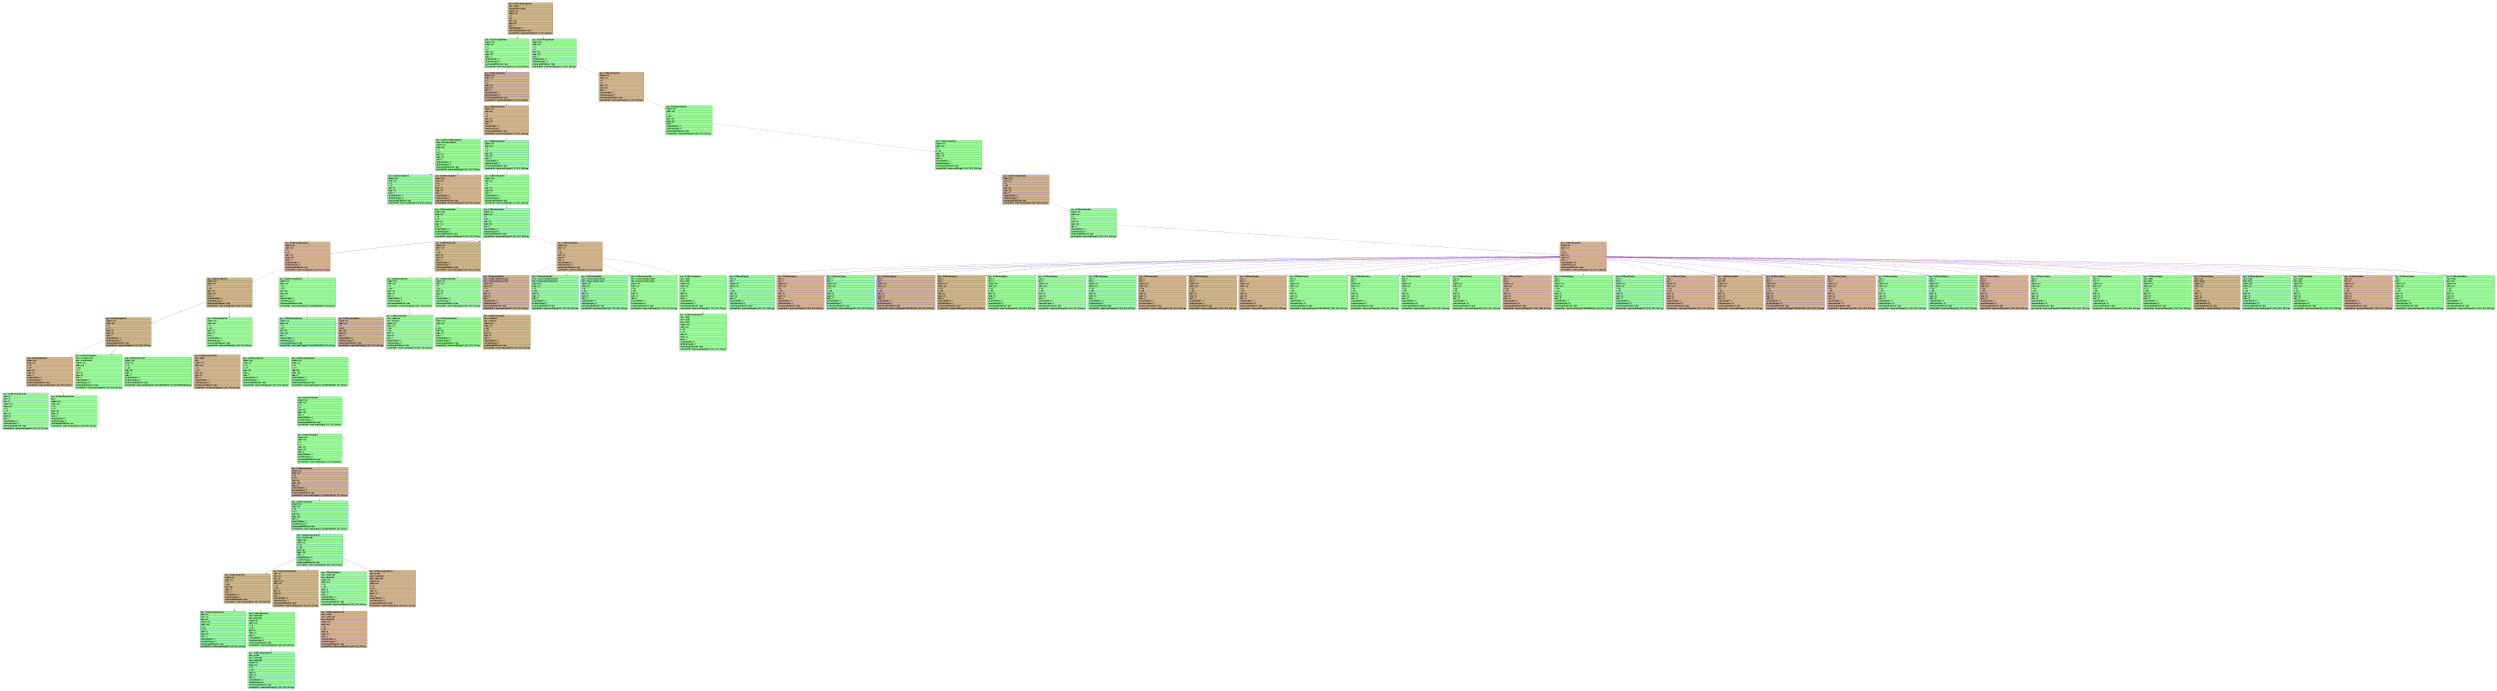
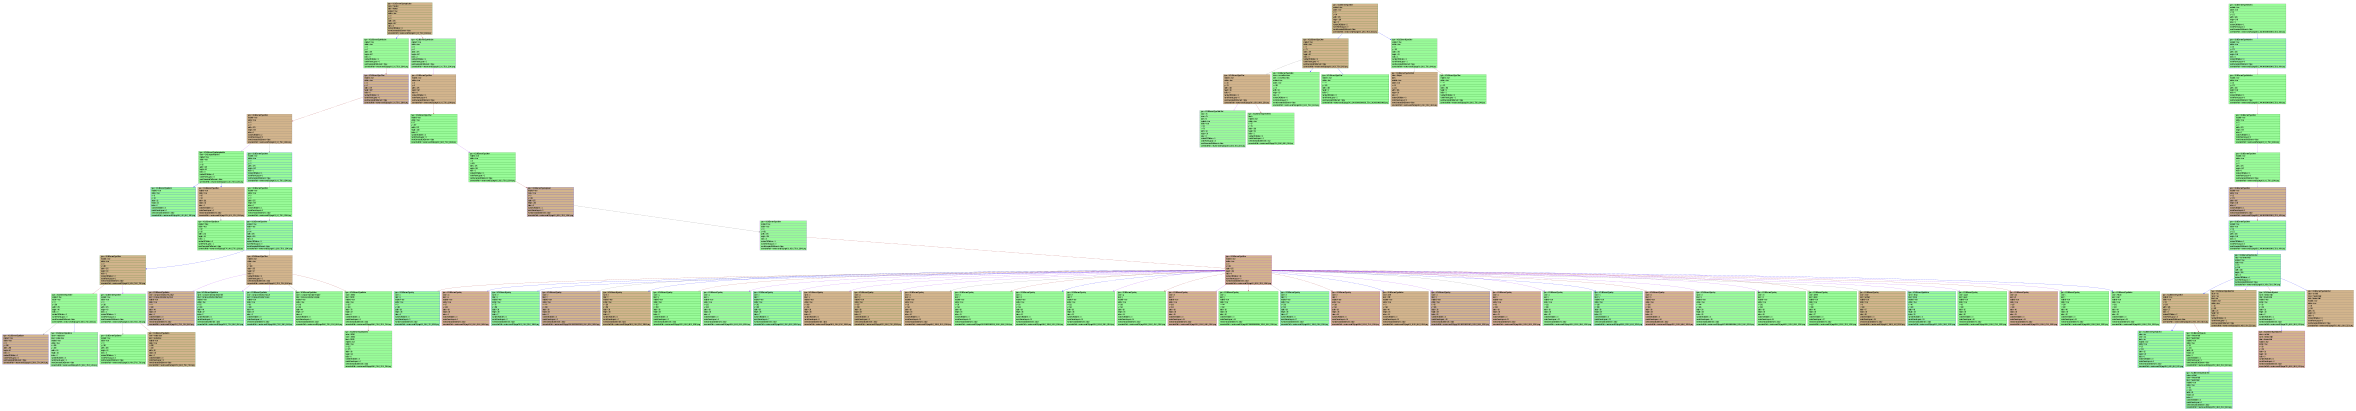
node "type = XCUIElementTypeApplication": text "screenshotPath = Newton" -> "label = Newton"
node "type = XCUIElementTypeScrollView": removed
